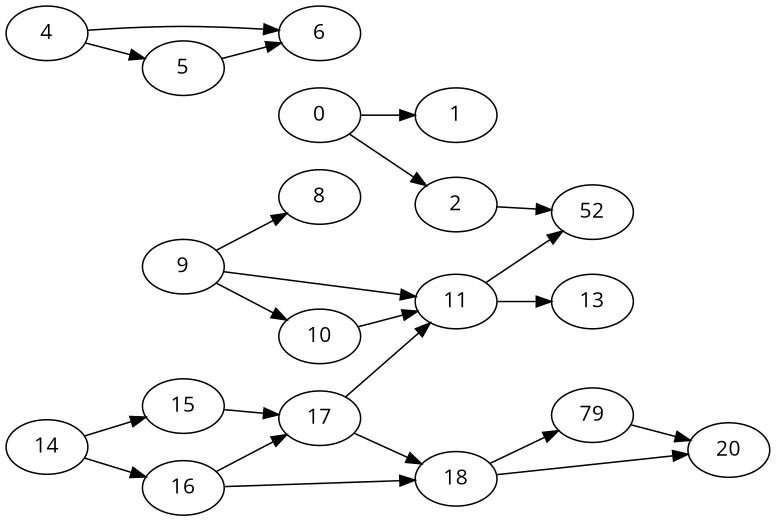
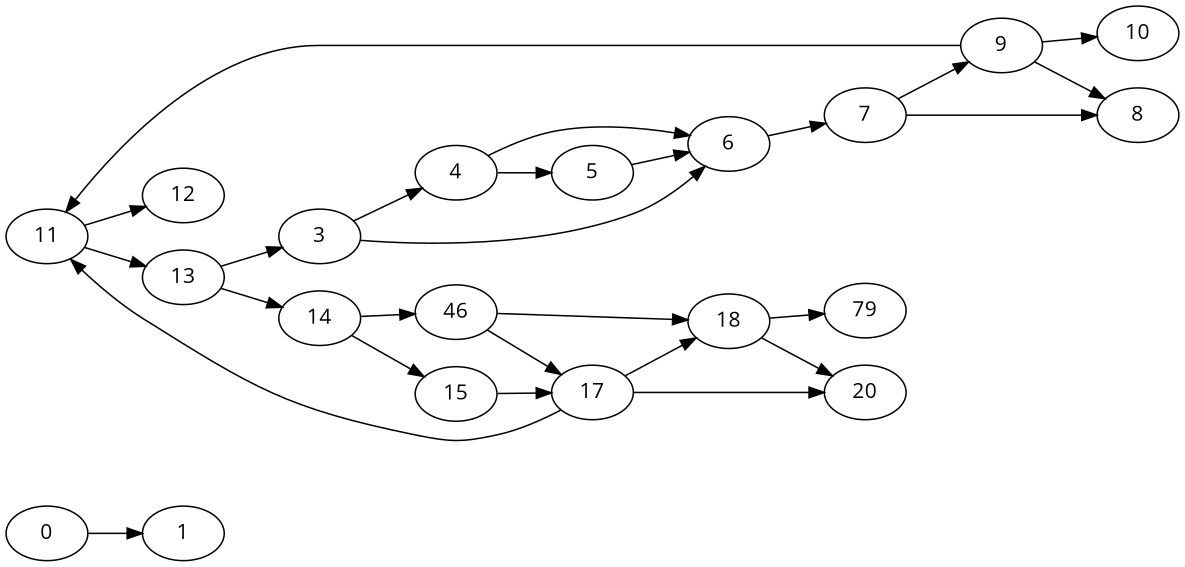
node "7": added
node "2": removed
node "52": label "52" -> "12"
node "3": added
edge "13" -> "14": added
edge "10" -> "11": removed
edge "79" -> "20": now "17" -> "20"
node "16": label "16" -> "46"
